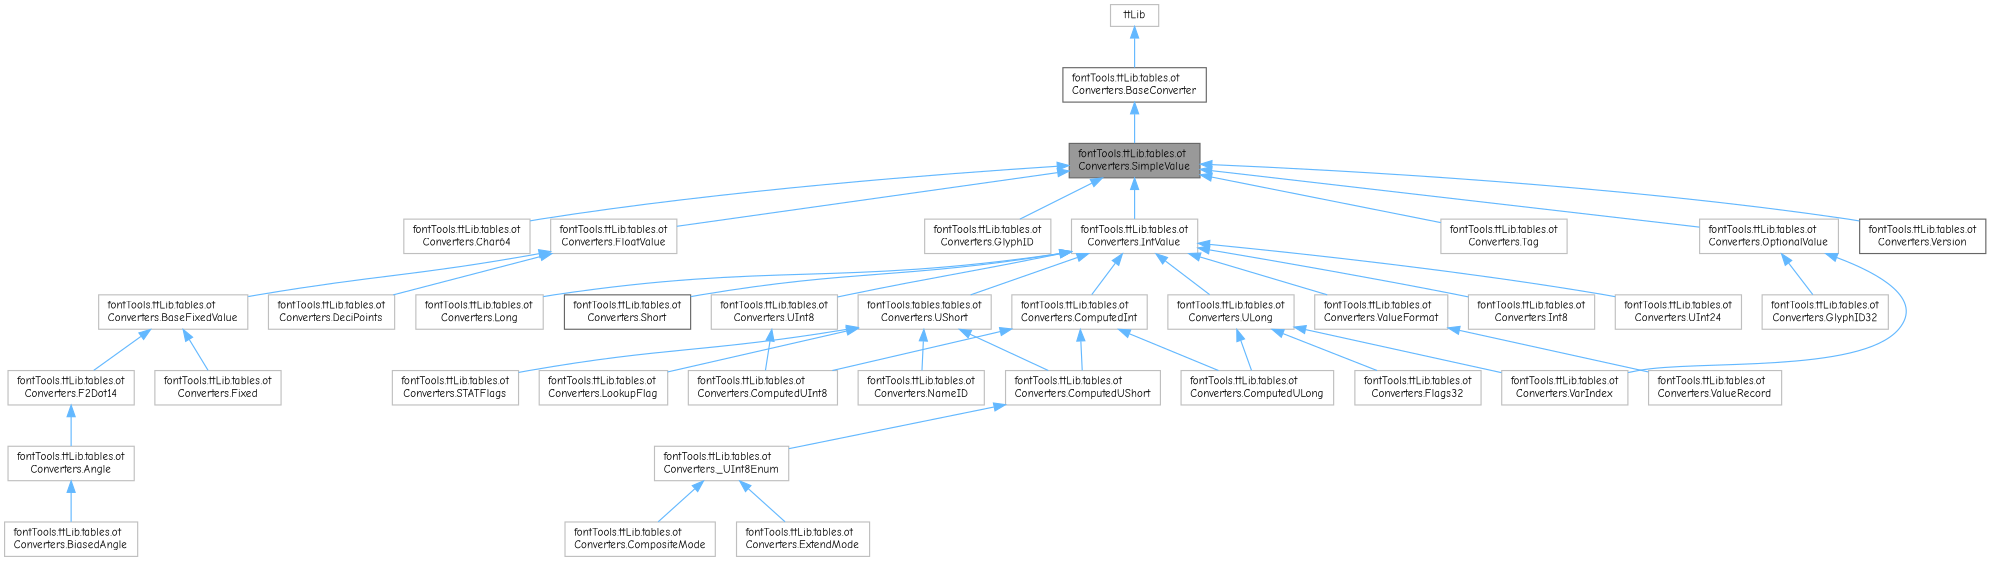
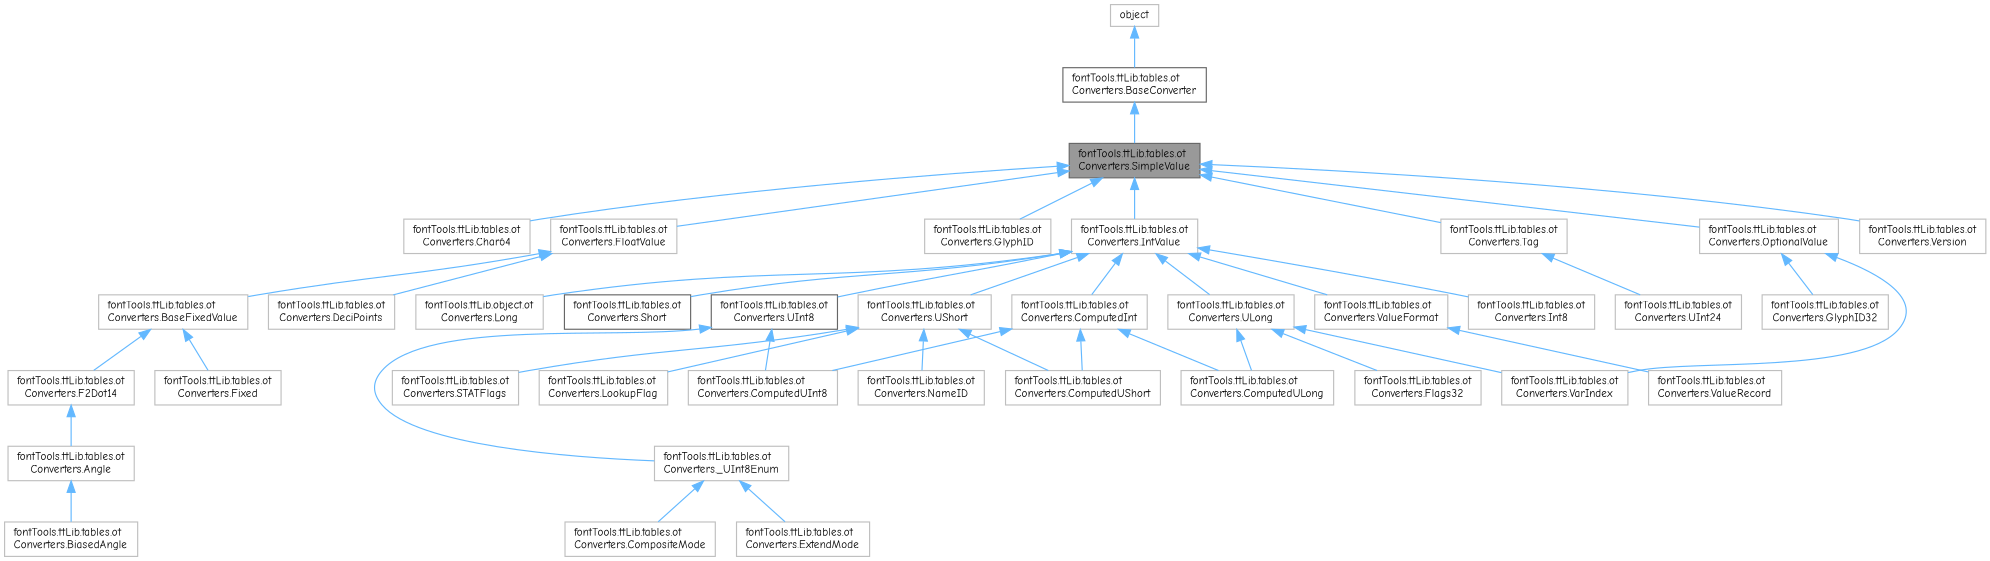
node "ttLib": label "ttLib" -> "object"
node "fontTools.ttLib.tables.ot Converters.Version": color gray40 -> grey75
edge "fontTools.ttLib.tables.ot Converters.UInt24" -> "fontTools.ttLib.tables.ot Converters.IntValue": now "fontTools.ttLib.tables.ot Converters.UInt24" -> "fontTools.ttLib.tables.ot Converters.Tag"
node "fontTools.ttLib.tables.ot Converters.Long": label "fontTools.ttLib.tables.ot Converters.Long" -> "fontTools.ttLib.object.ot Converters.Long"
node "fontTools.ttLib.tables.ot Converters.UInt8": color grey75 -> gray40
node "fontTools.tables.tables.ot Converters.UShort": label "fontTools.tables.tables.ot Converters.UShort" -> "fontTools.ttLib.tables.ot Converters.UShort"
edge "fontTools.ttLib.tables.ot Converters._UInt8Enum" -> "fontTools.ttLib.tables.ot Converters.ComputedUShort": now "fontTools.ttLib.tables.ot Converters._UInt8Enum" -> "fontTools.ttLib.tables.ot Converters.UInt8"
